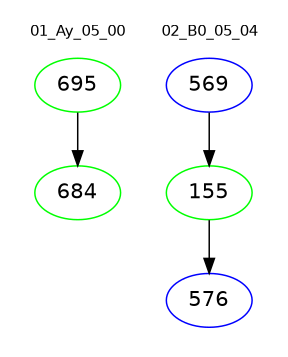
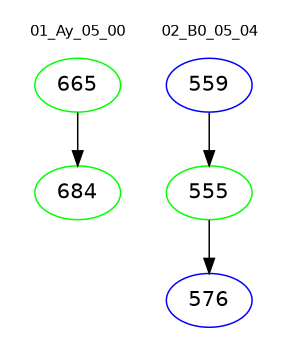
node "695": label "695" -> "665"
node "569": label "569" -> "559"
node "155": label "155" -> "555"
